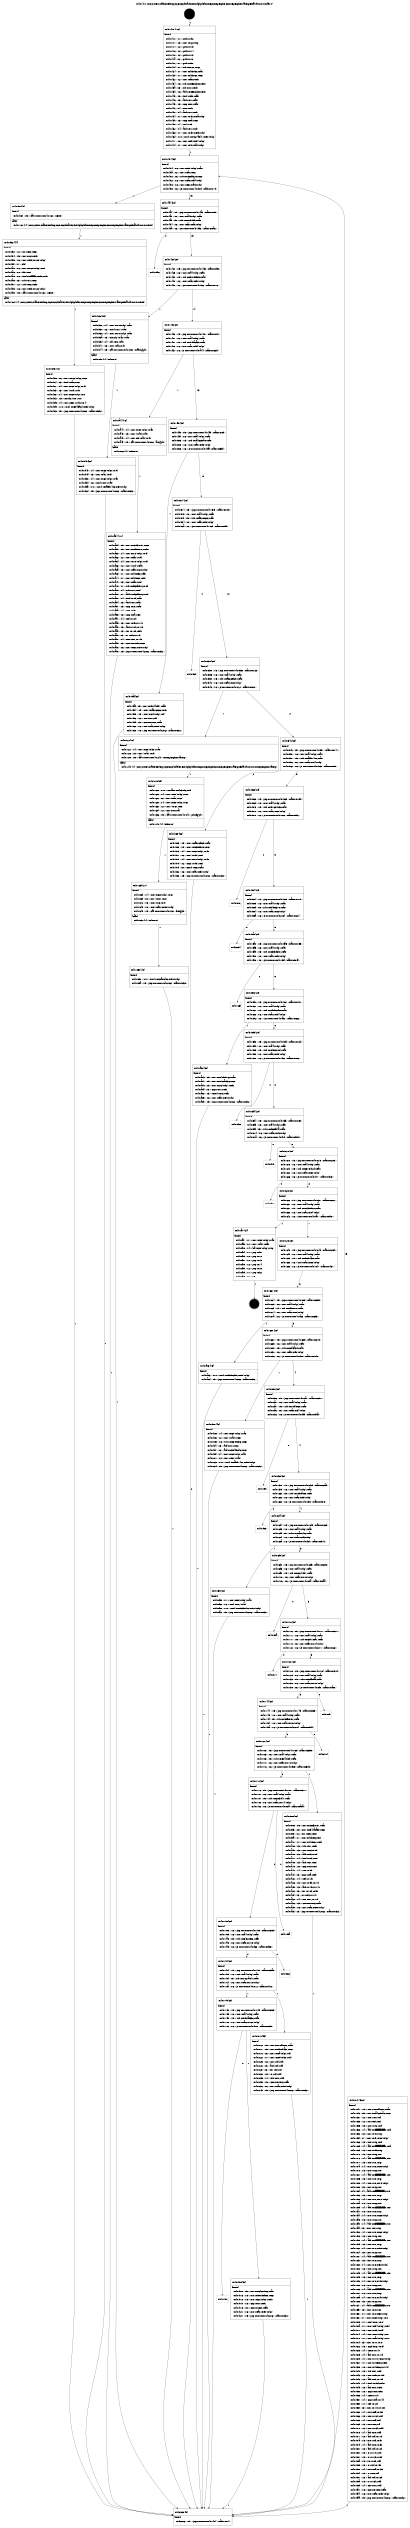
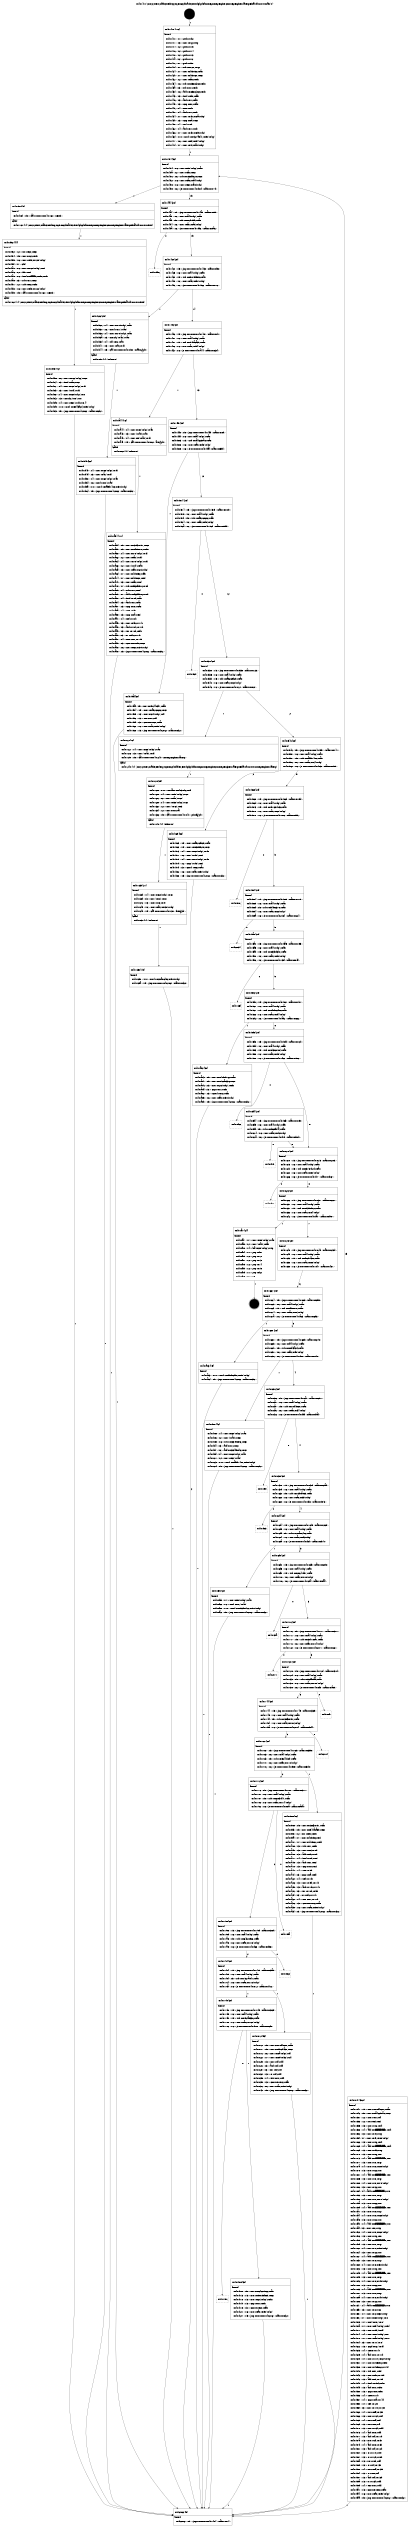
edge "0x4015d8 [28]" -> "0x4015f4 [28]": now "0x4015d8 [28]" -> "0x401610 [28]"
